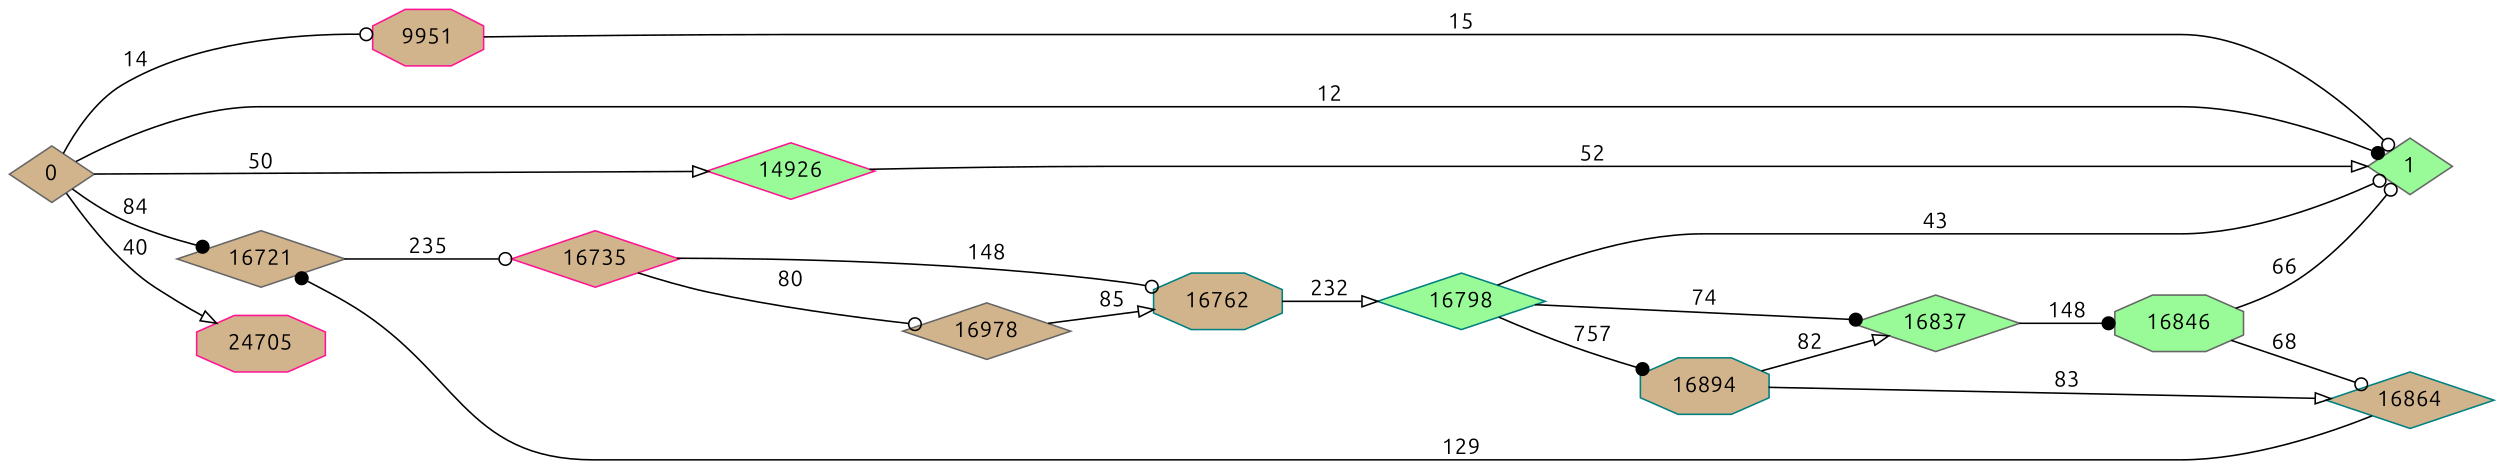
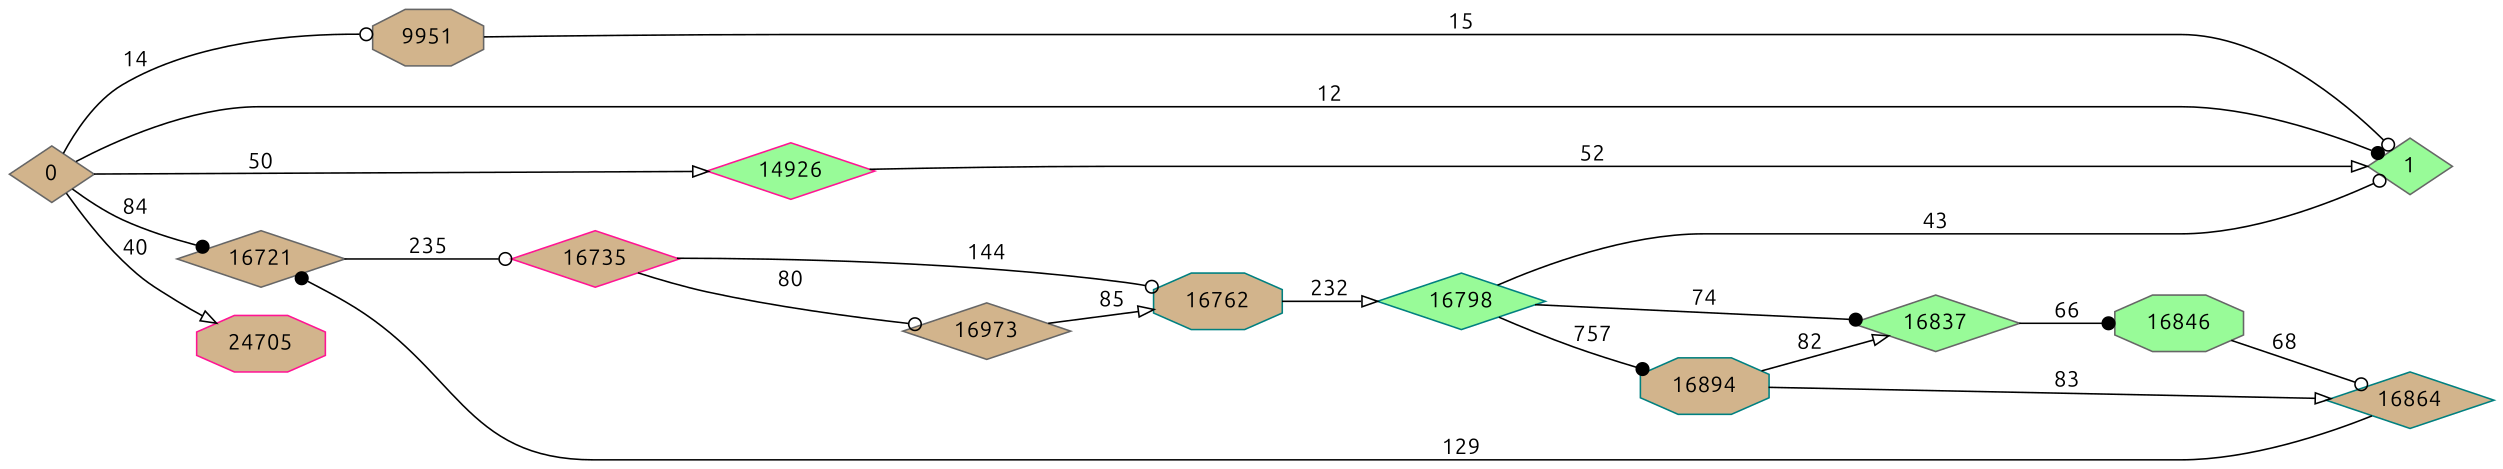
node "9951": color deeppink -> gray40
edge "16735" -> "16762": label "148" -> "144"
edge "16846" -> "1": removed, label "66"
edge "16837" -> "16846": label "148" -> "66"
node "16978": label "16978" -> "16973"
